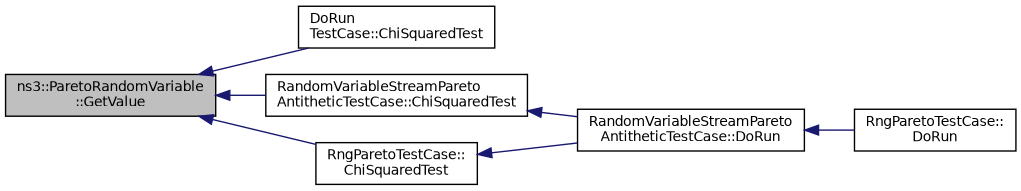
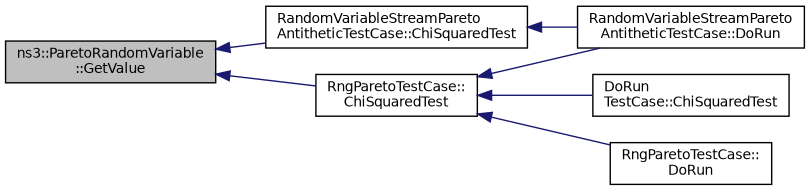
edge "DoRun TestCase::ChiSquaredTest" -> "ns3::ParetoRandomVariable ::GetValue": now "DoRun TestCase::ChiSquaredTest" -> "RngParetoTestCase:: ChiSquaredTest"
edge "RngParetoTestCase:: DoRun" -> "RandomVariableStreamPareto AntitheticTestCase::DoRun": now "RngParetoTestCase:: DoRun" -> "RngParetoTestCase:: ChiSquaredTest"
